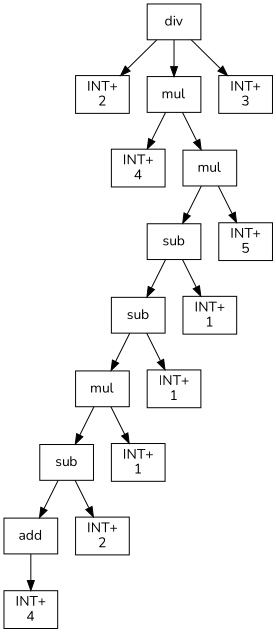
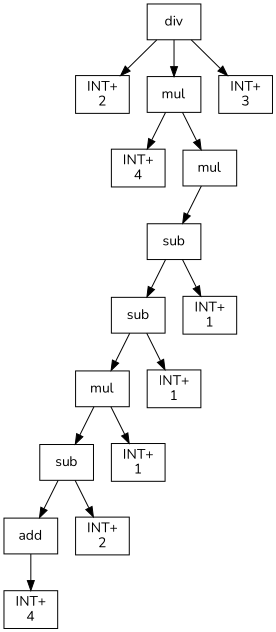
node "INT+ 5": removed
